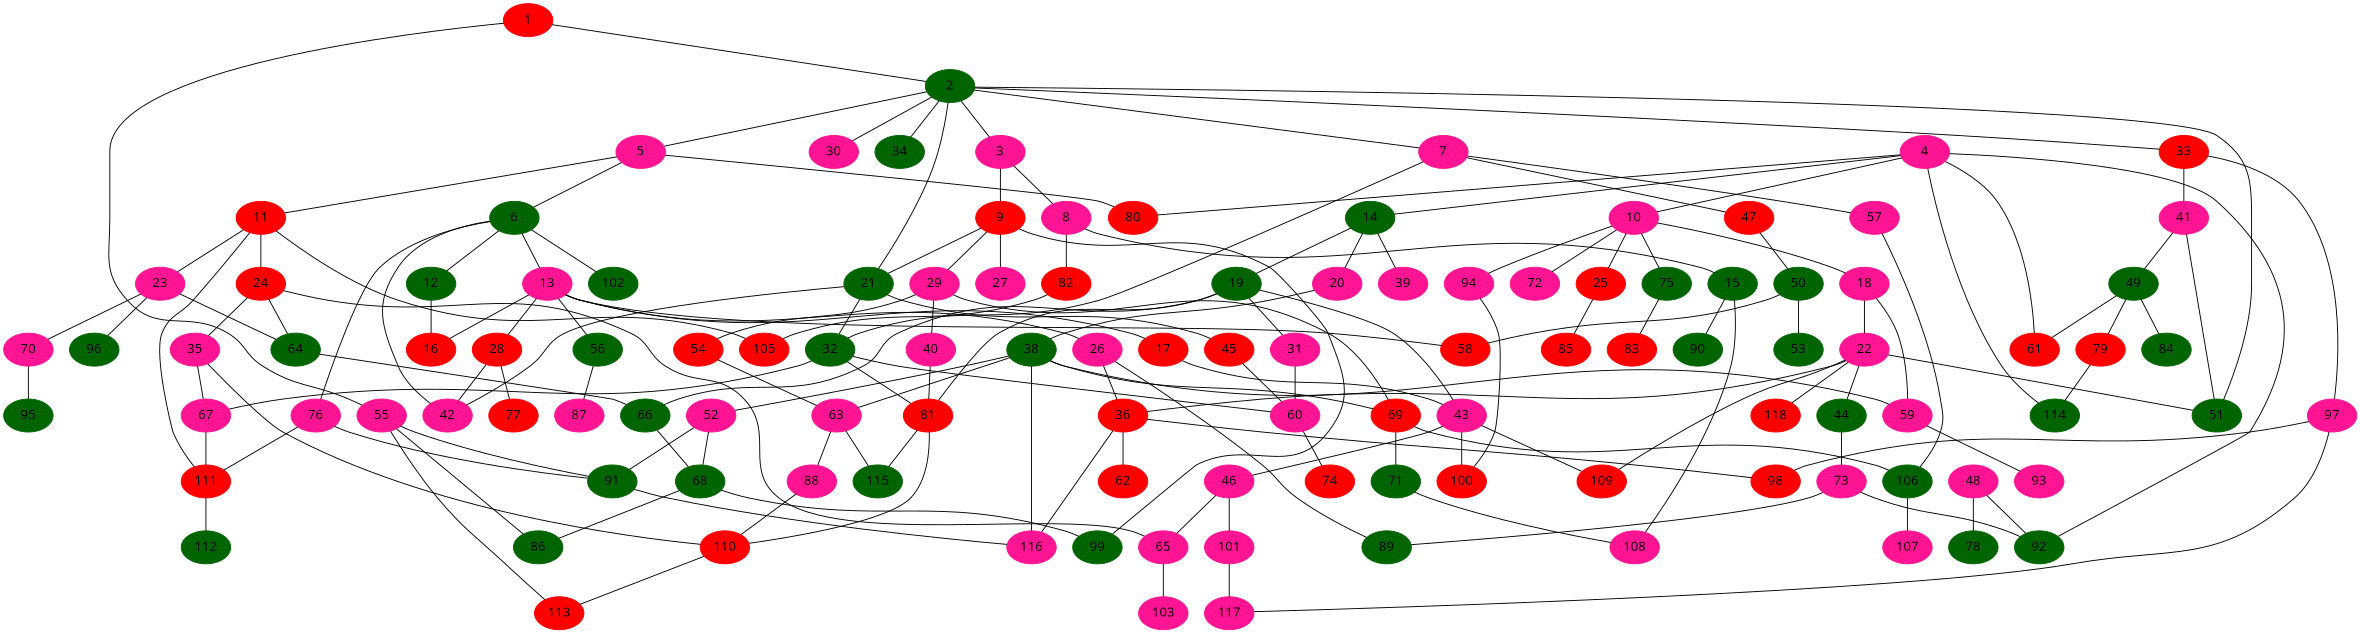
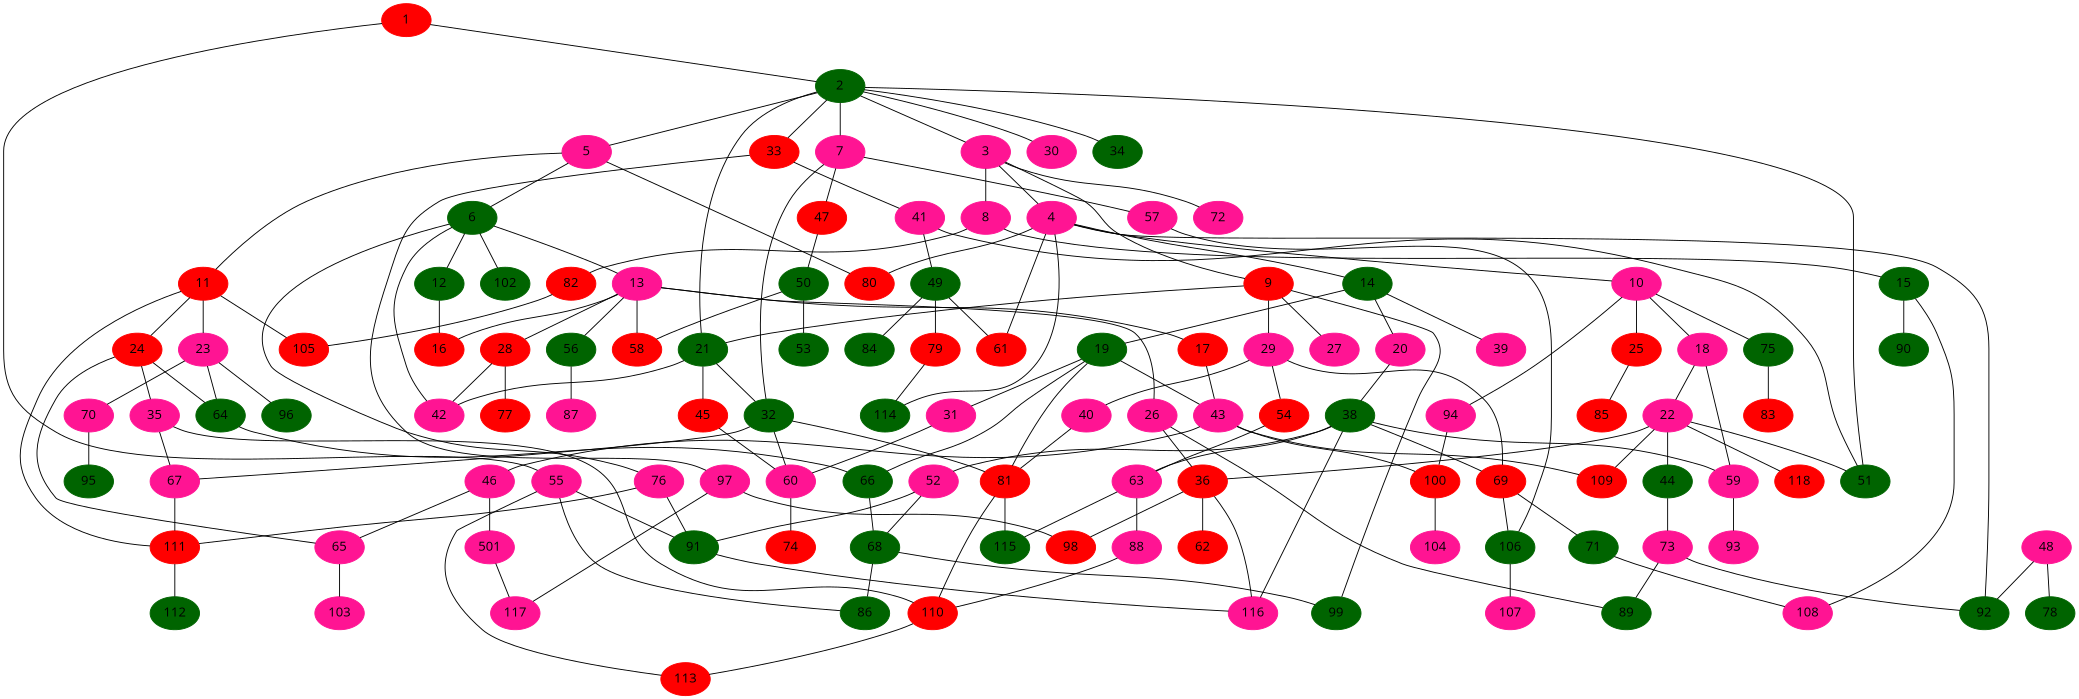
edge "3" -- "4": added
edge "10" -- "72": now "3" -- "72"
node "101": label "101" -> "501"
node "104": added
